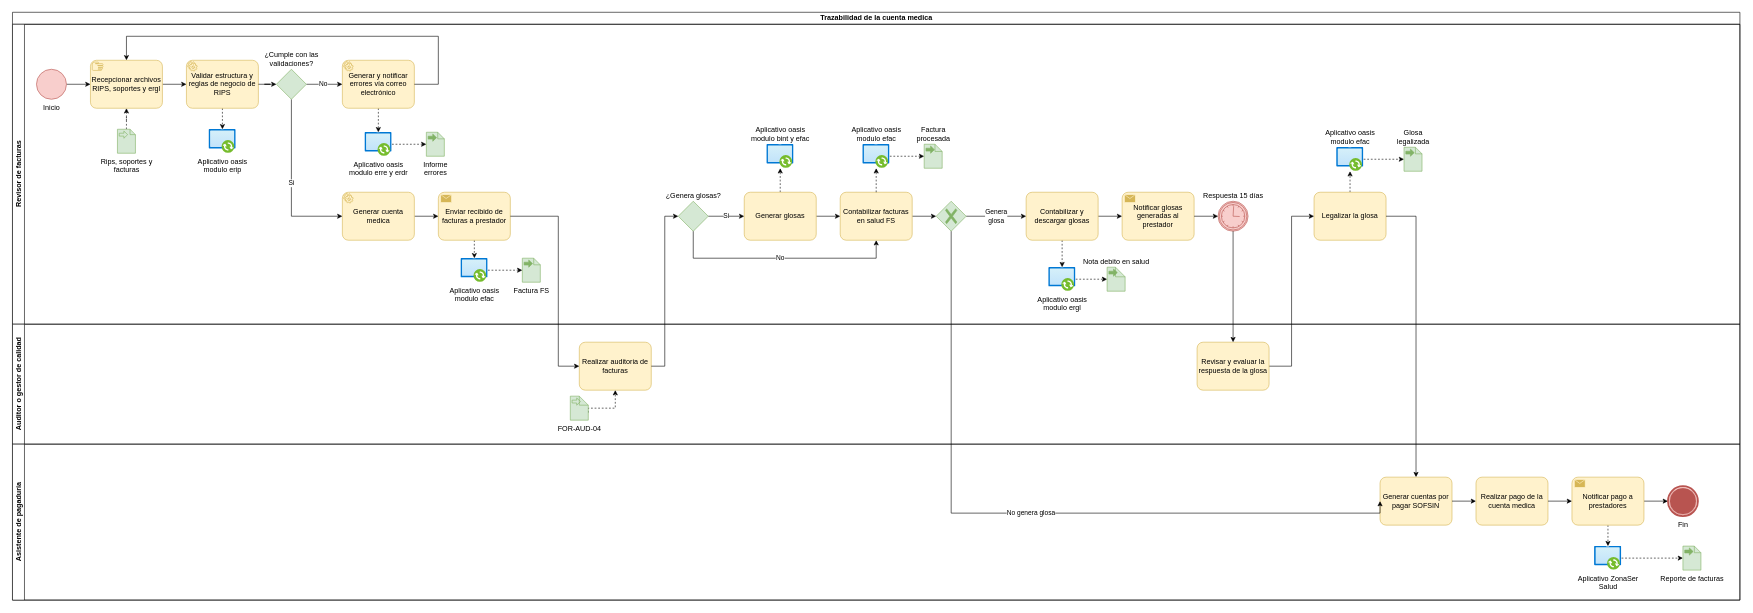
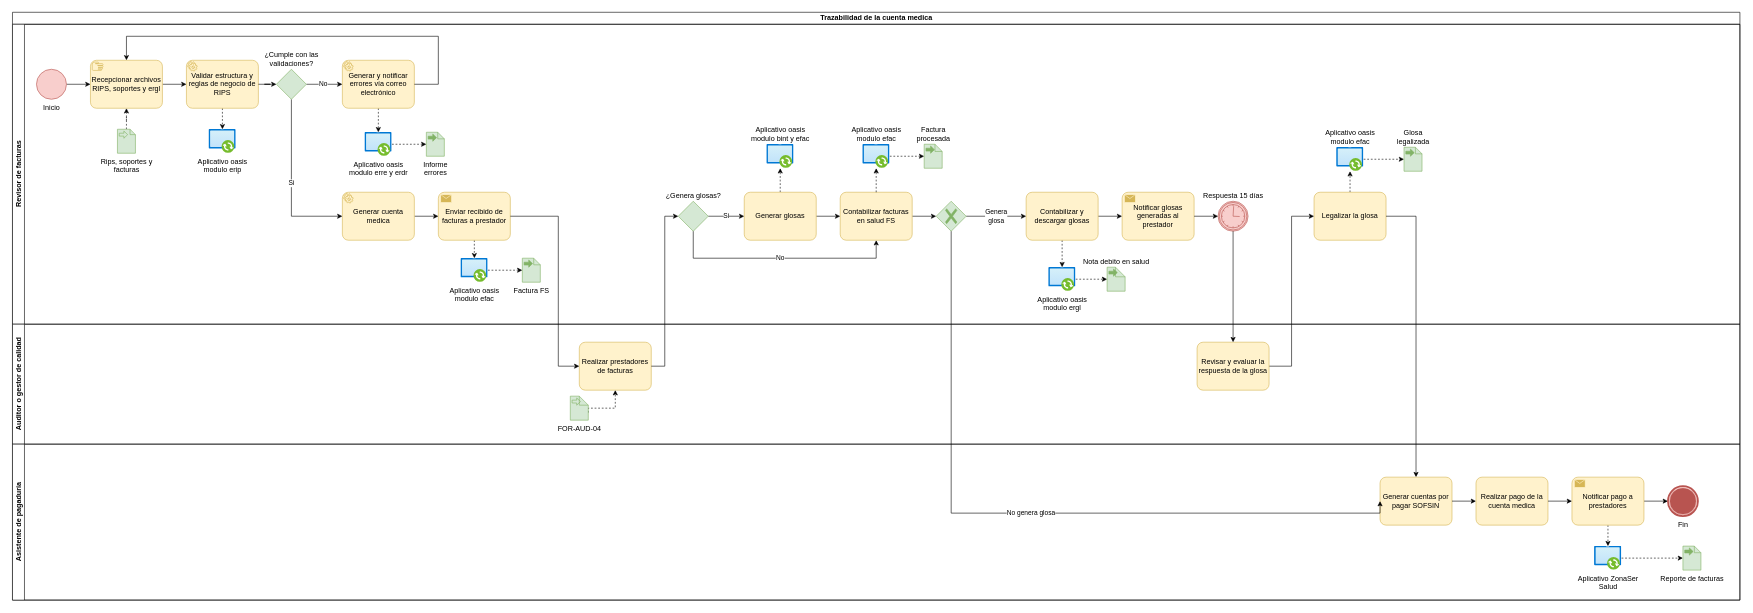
node "Realizar auditoria de facturas": label "Realizar auditoria de facturas" -> "Realizar prestadores de facturas"
